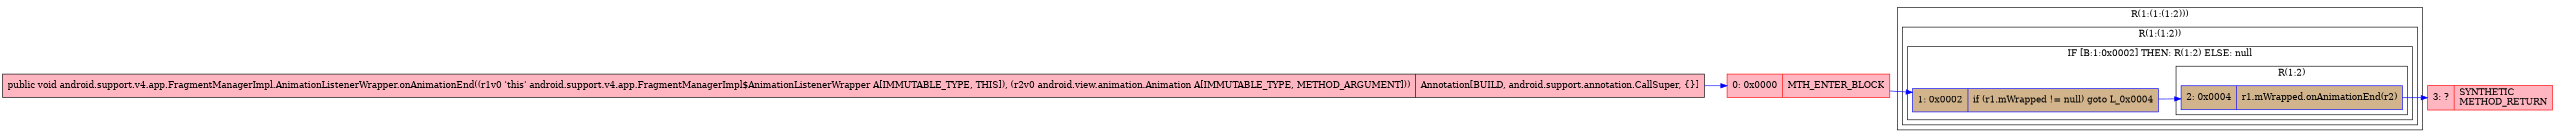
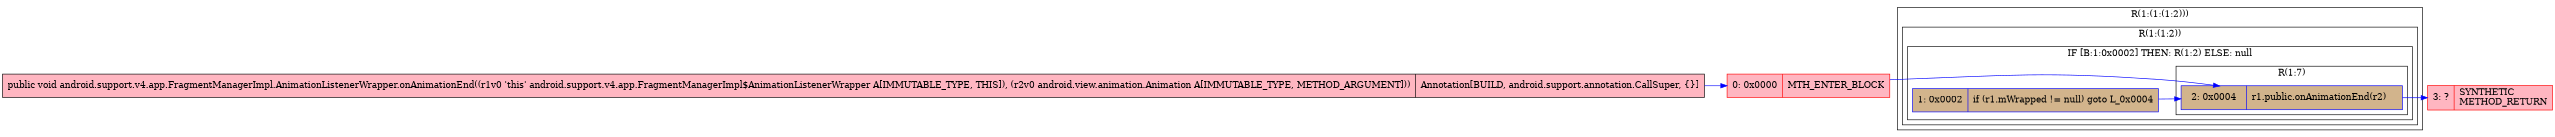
cluster "R(1:2)": label "R(1:2)" -> "R(1:7)"
edge "0: 0x0000" -> "1: 0x0002": now "0: 0x0000" -> "2: 0x0004"
node "2: 0x0004": text "r1.mWrapped.onAnimationEnd(r2)" -> "r1.public.onAnimationEnd(r2)"
